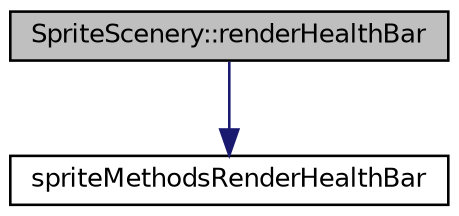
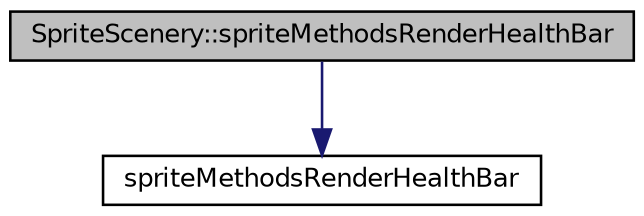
node "SpriteScenery::renderHealthBar": label "SpriteScenery::renderHealthBar" -> "SpriteScenery::spriteMethodsRenderHealthBar"
